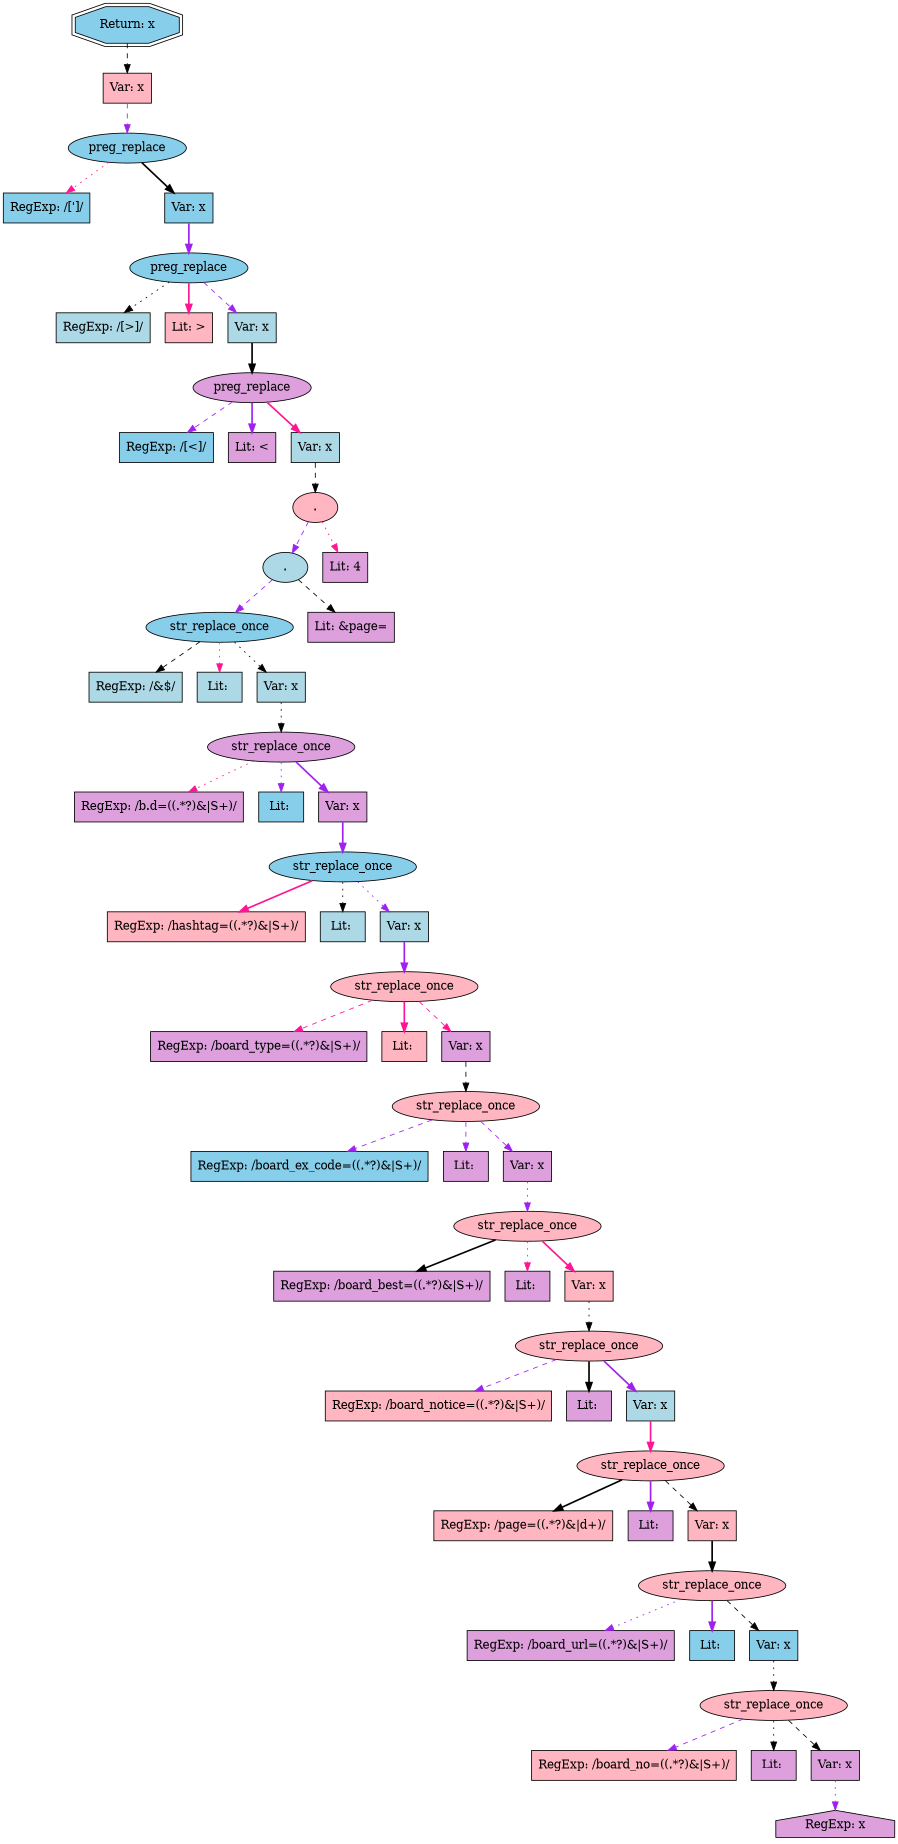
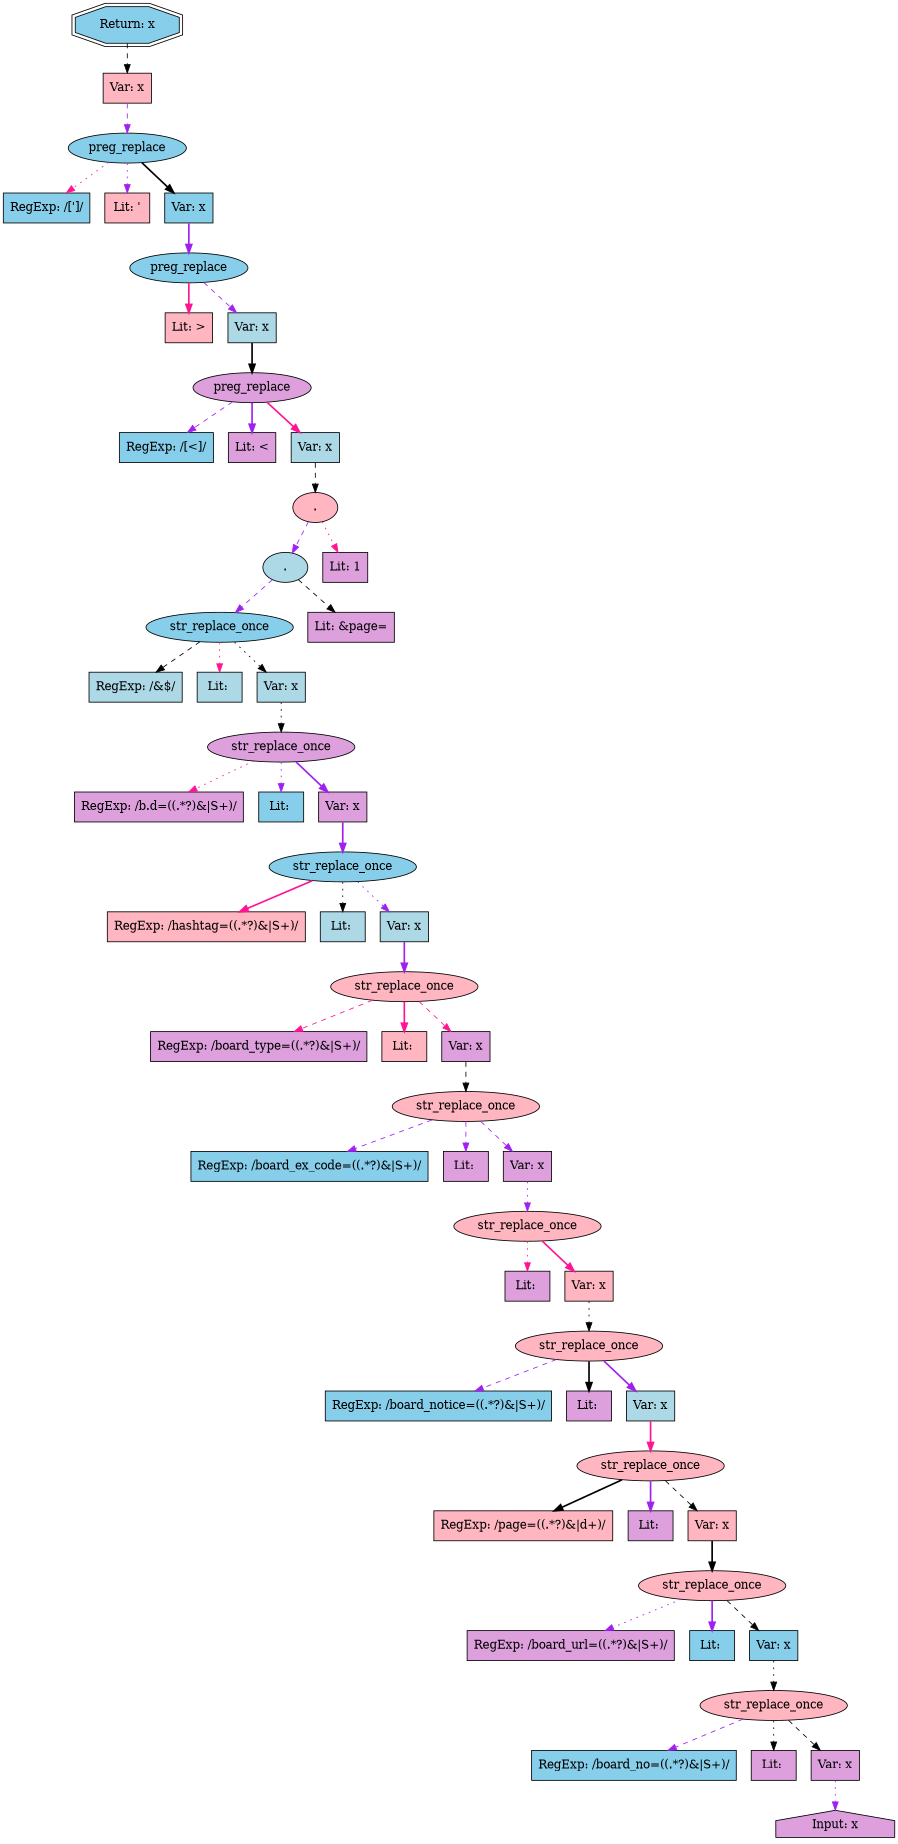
node "Lit: '": added
node "RegExp: /[>]/": removed
node "Lit: 4": label "Lit: 4" -> "Lit: 1"
node "RegExp: /board_best=((.*?)&|S+)/": removed
node "RegExp: /board_notice=((.*?)&|S+)/": fillcolor lightpink -> skyblue
node "RegExp: /board_no=((.*?)&|S+)/": fillcolor lightpink -> skyblue
node "RegExp: x": label "RegExp: x" -> "Input: x"
